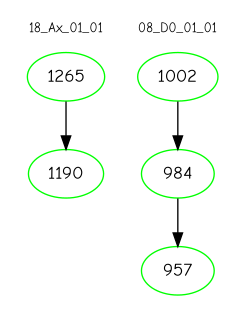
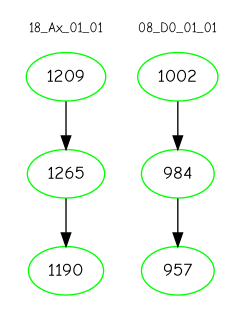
node "1209": added
